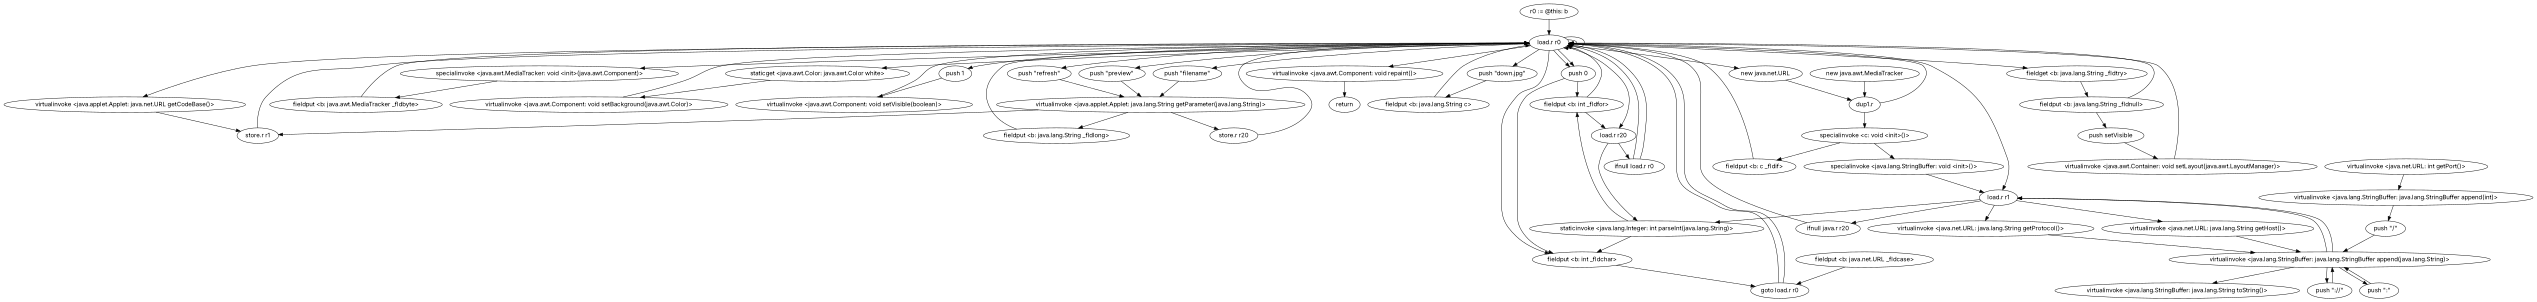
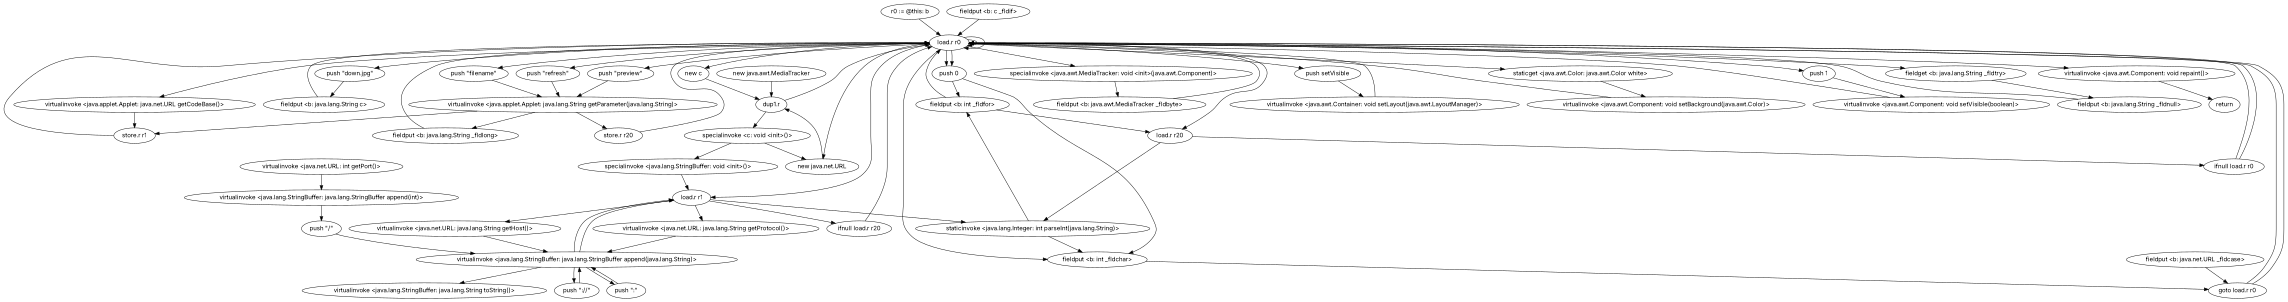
node "new c": added
edge "fieldput <b: java.lang.String _fldnull>" -> "push setVisible": now "load.r r0" -> "push setVisible"
edge "specialinvoke <c: void <init>()>" -> "fieldput <b: c _fldif>": now "specialinvoke <c: void <init>()>" -> "new java.net.URL"
node "ifnull java.r r20": label "ifnull java.r r20" -> "ifnull load.r r20"
